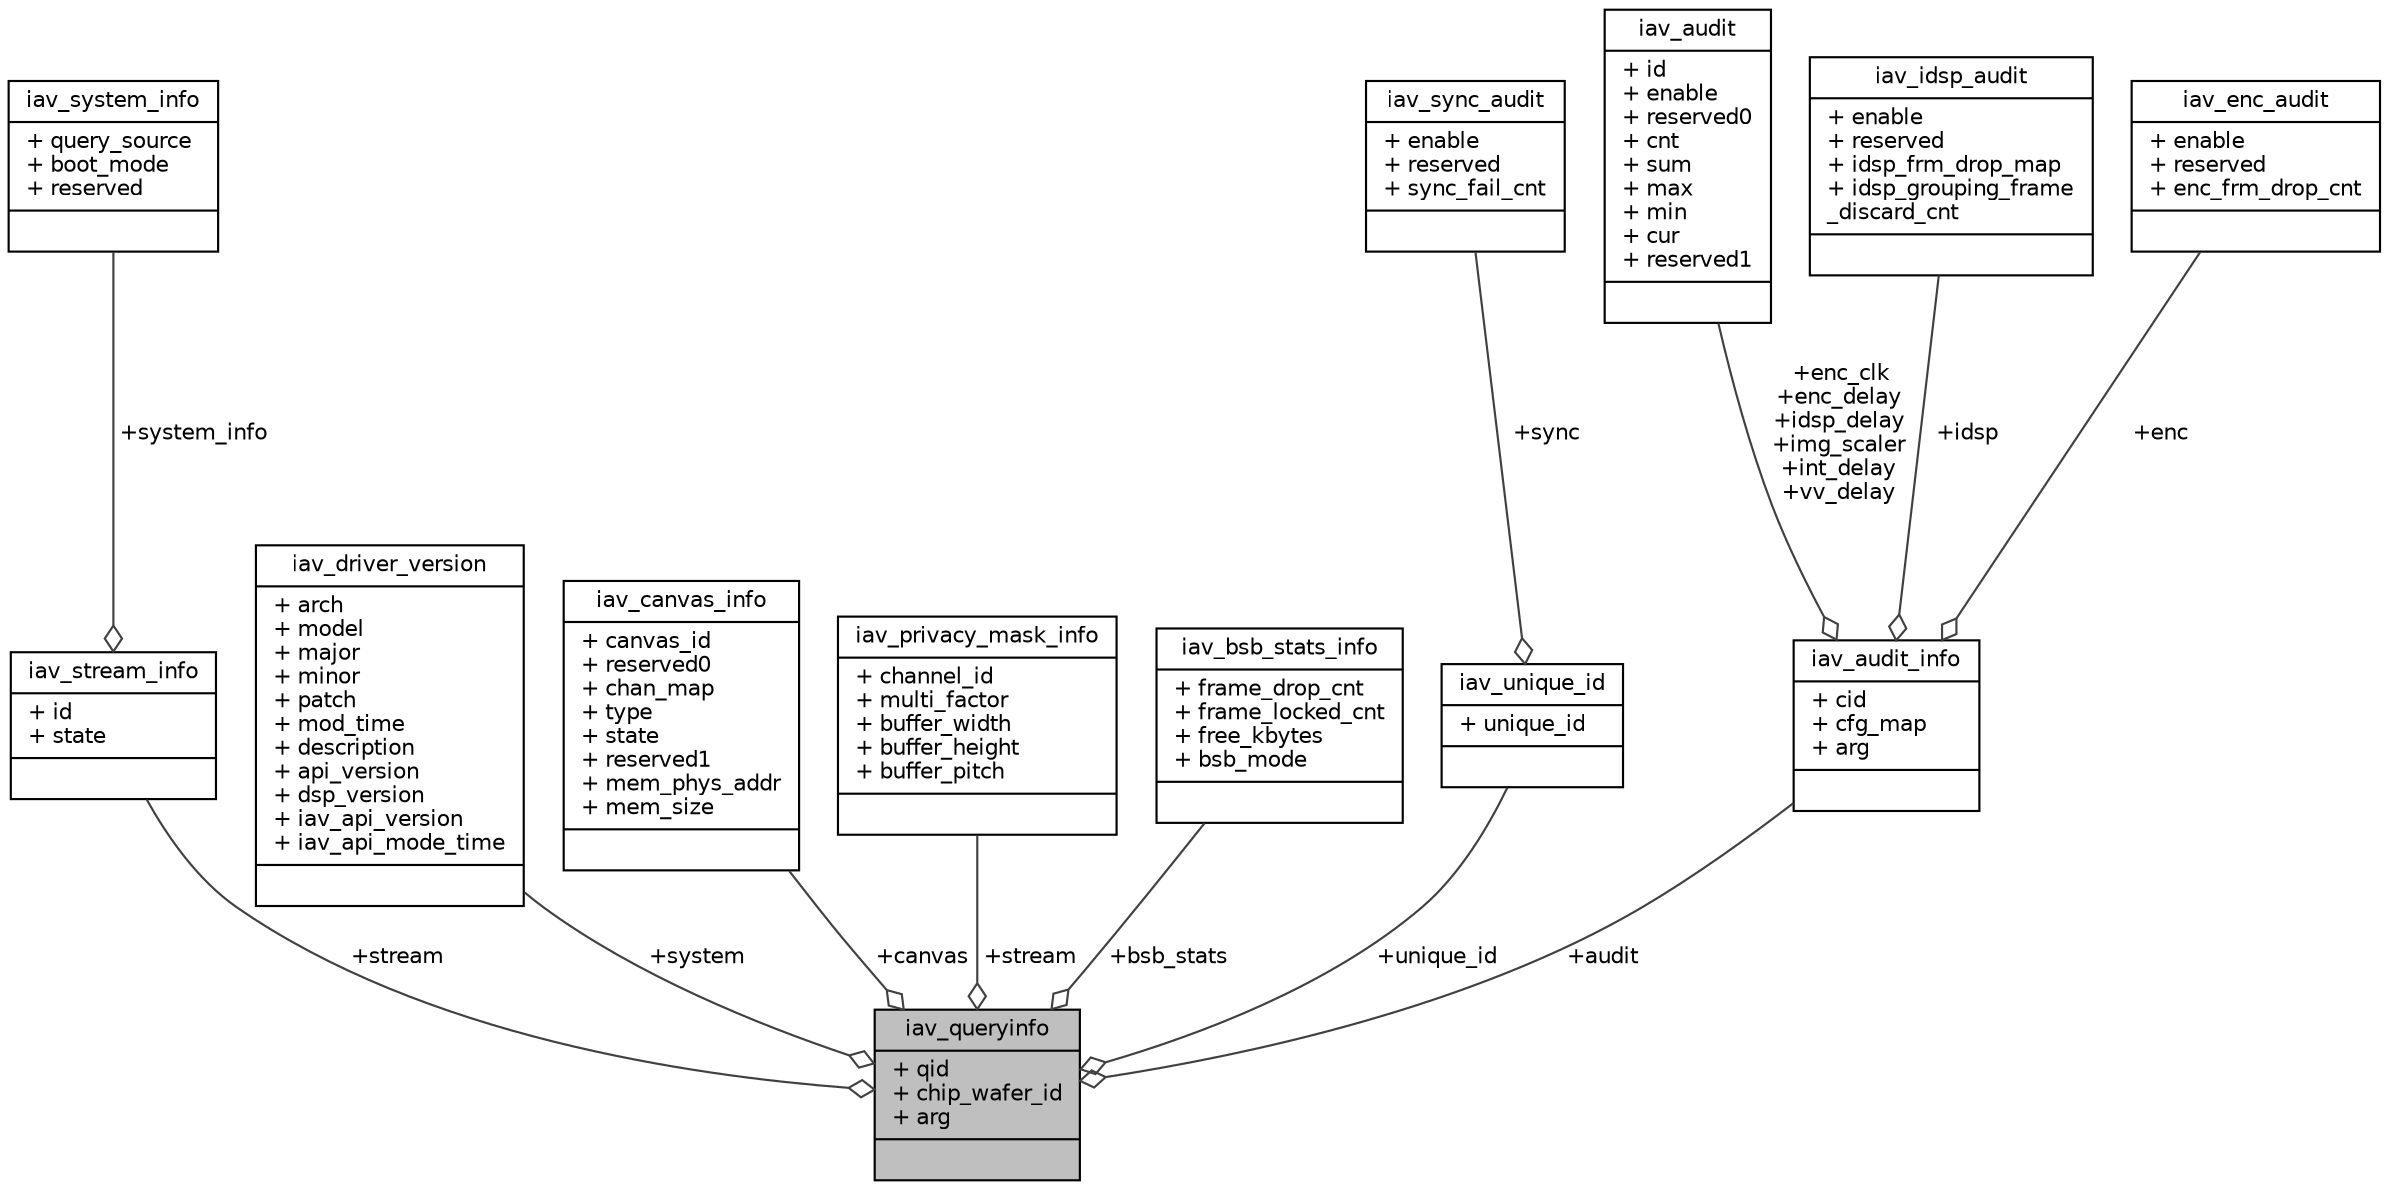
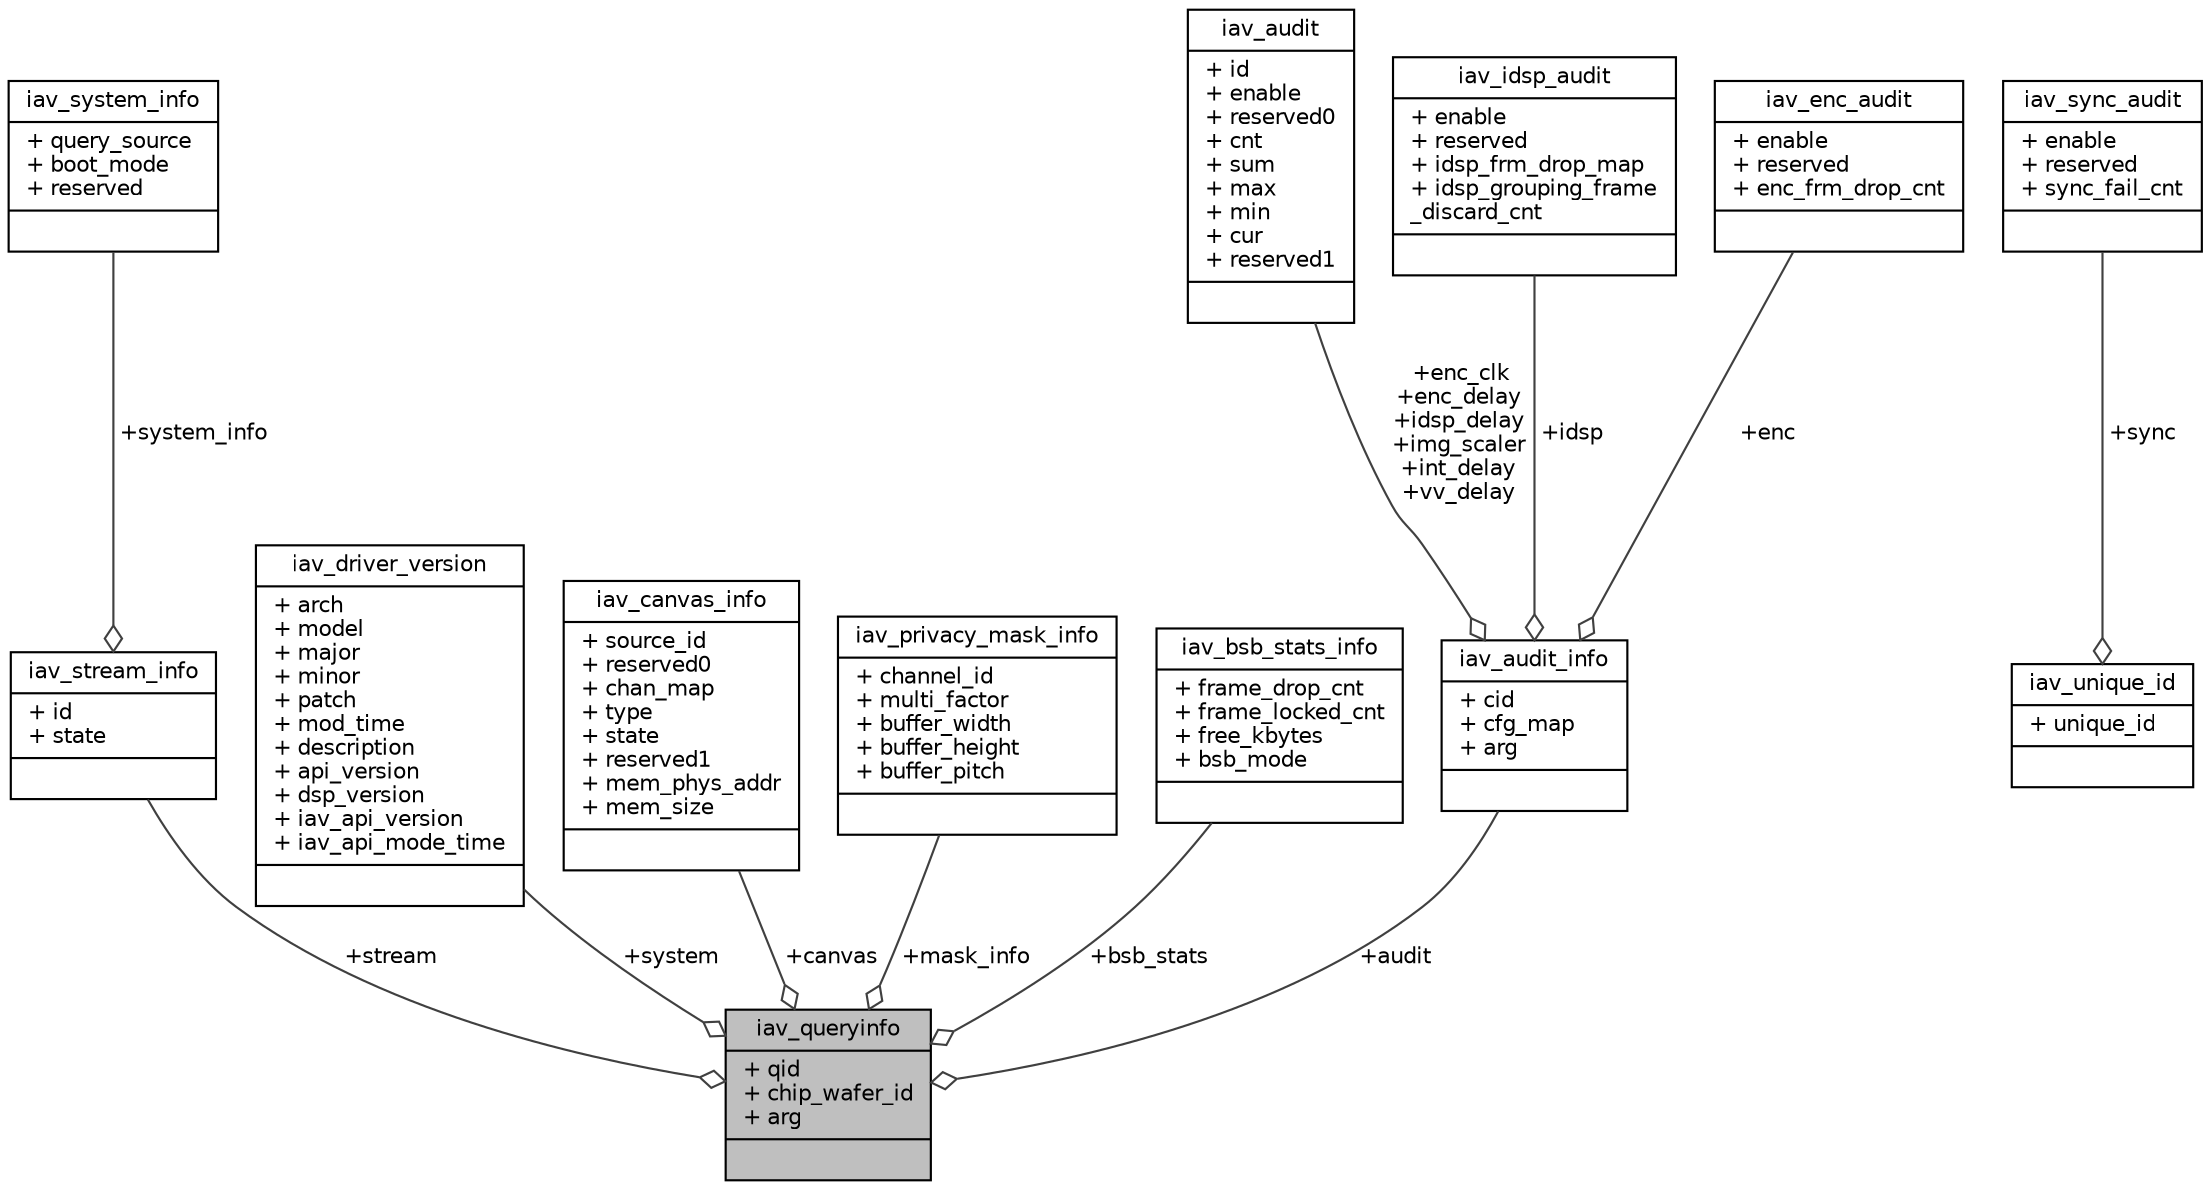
node "iav_canvas_info": text "+ canvas_id" -> "+ source_id"
edge "iav_privacy_mask_info" -> "iav_queryinfo": label " +stream" -> " +mask_info"
edge "iav_unique_id" -> "iav_queryinfo": removed, label "+unique_id"
